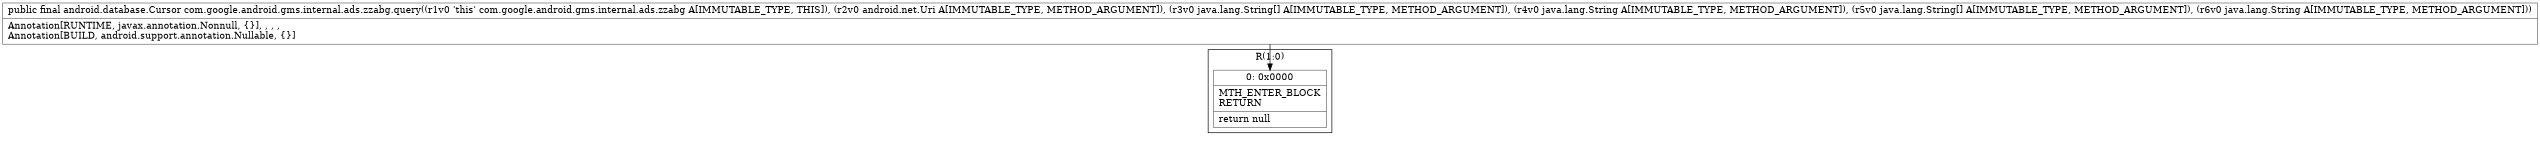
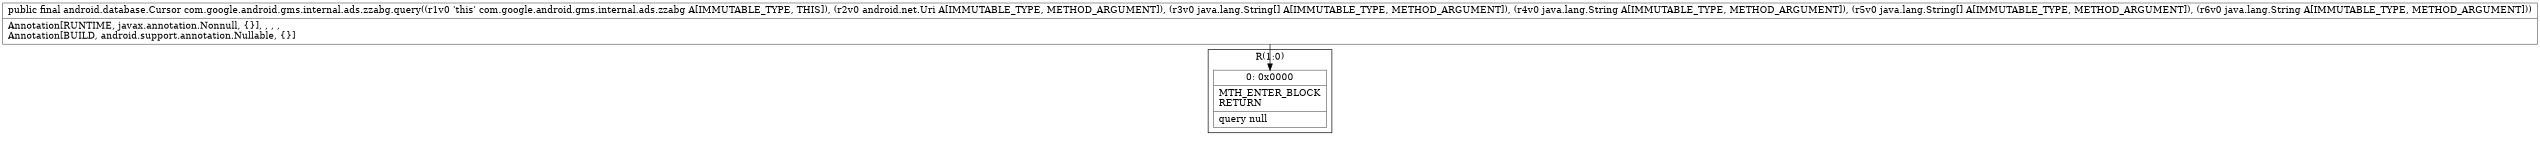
node "0: 0x0000": text "return null" -> "query null"
